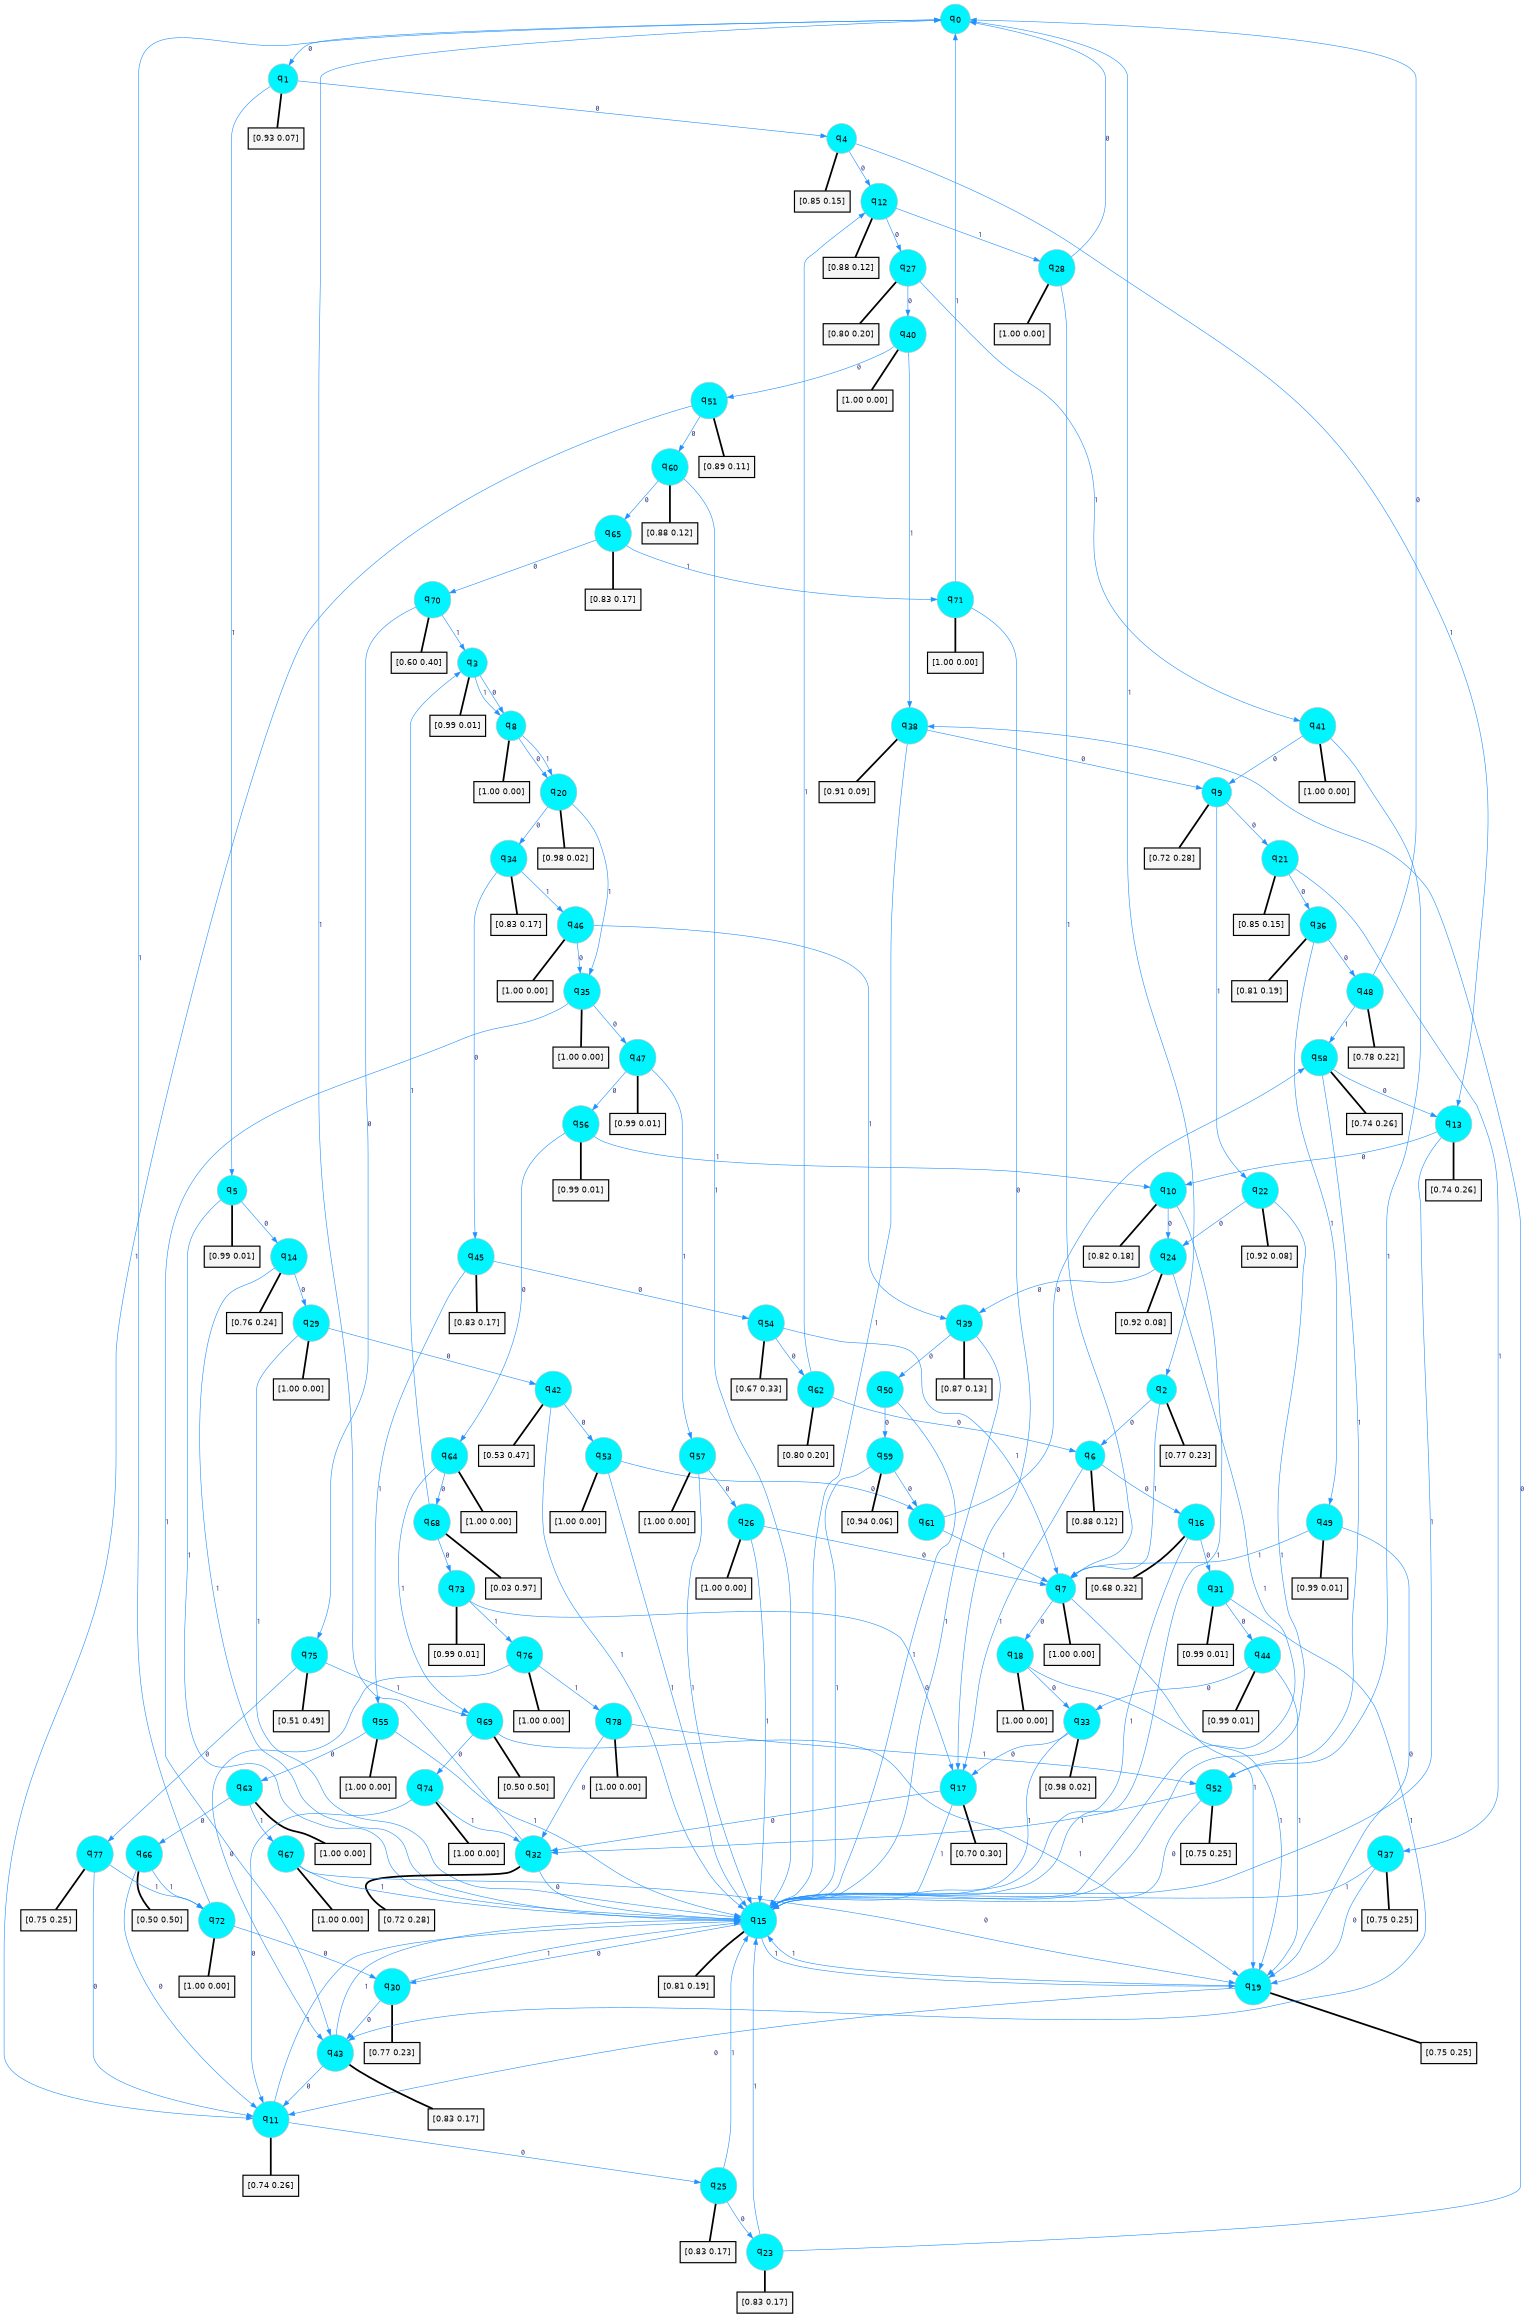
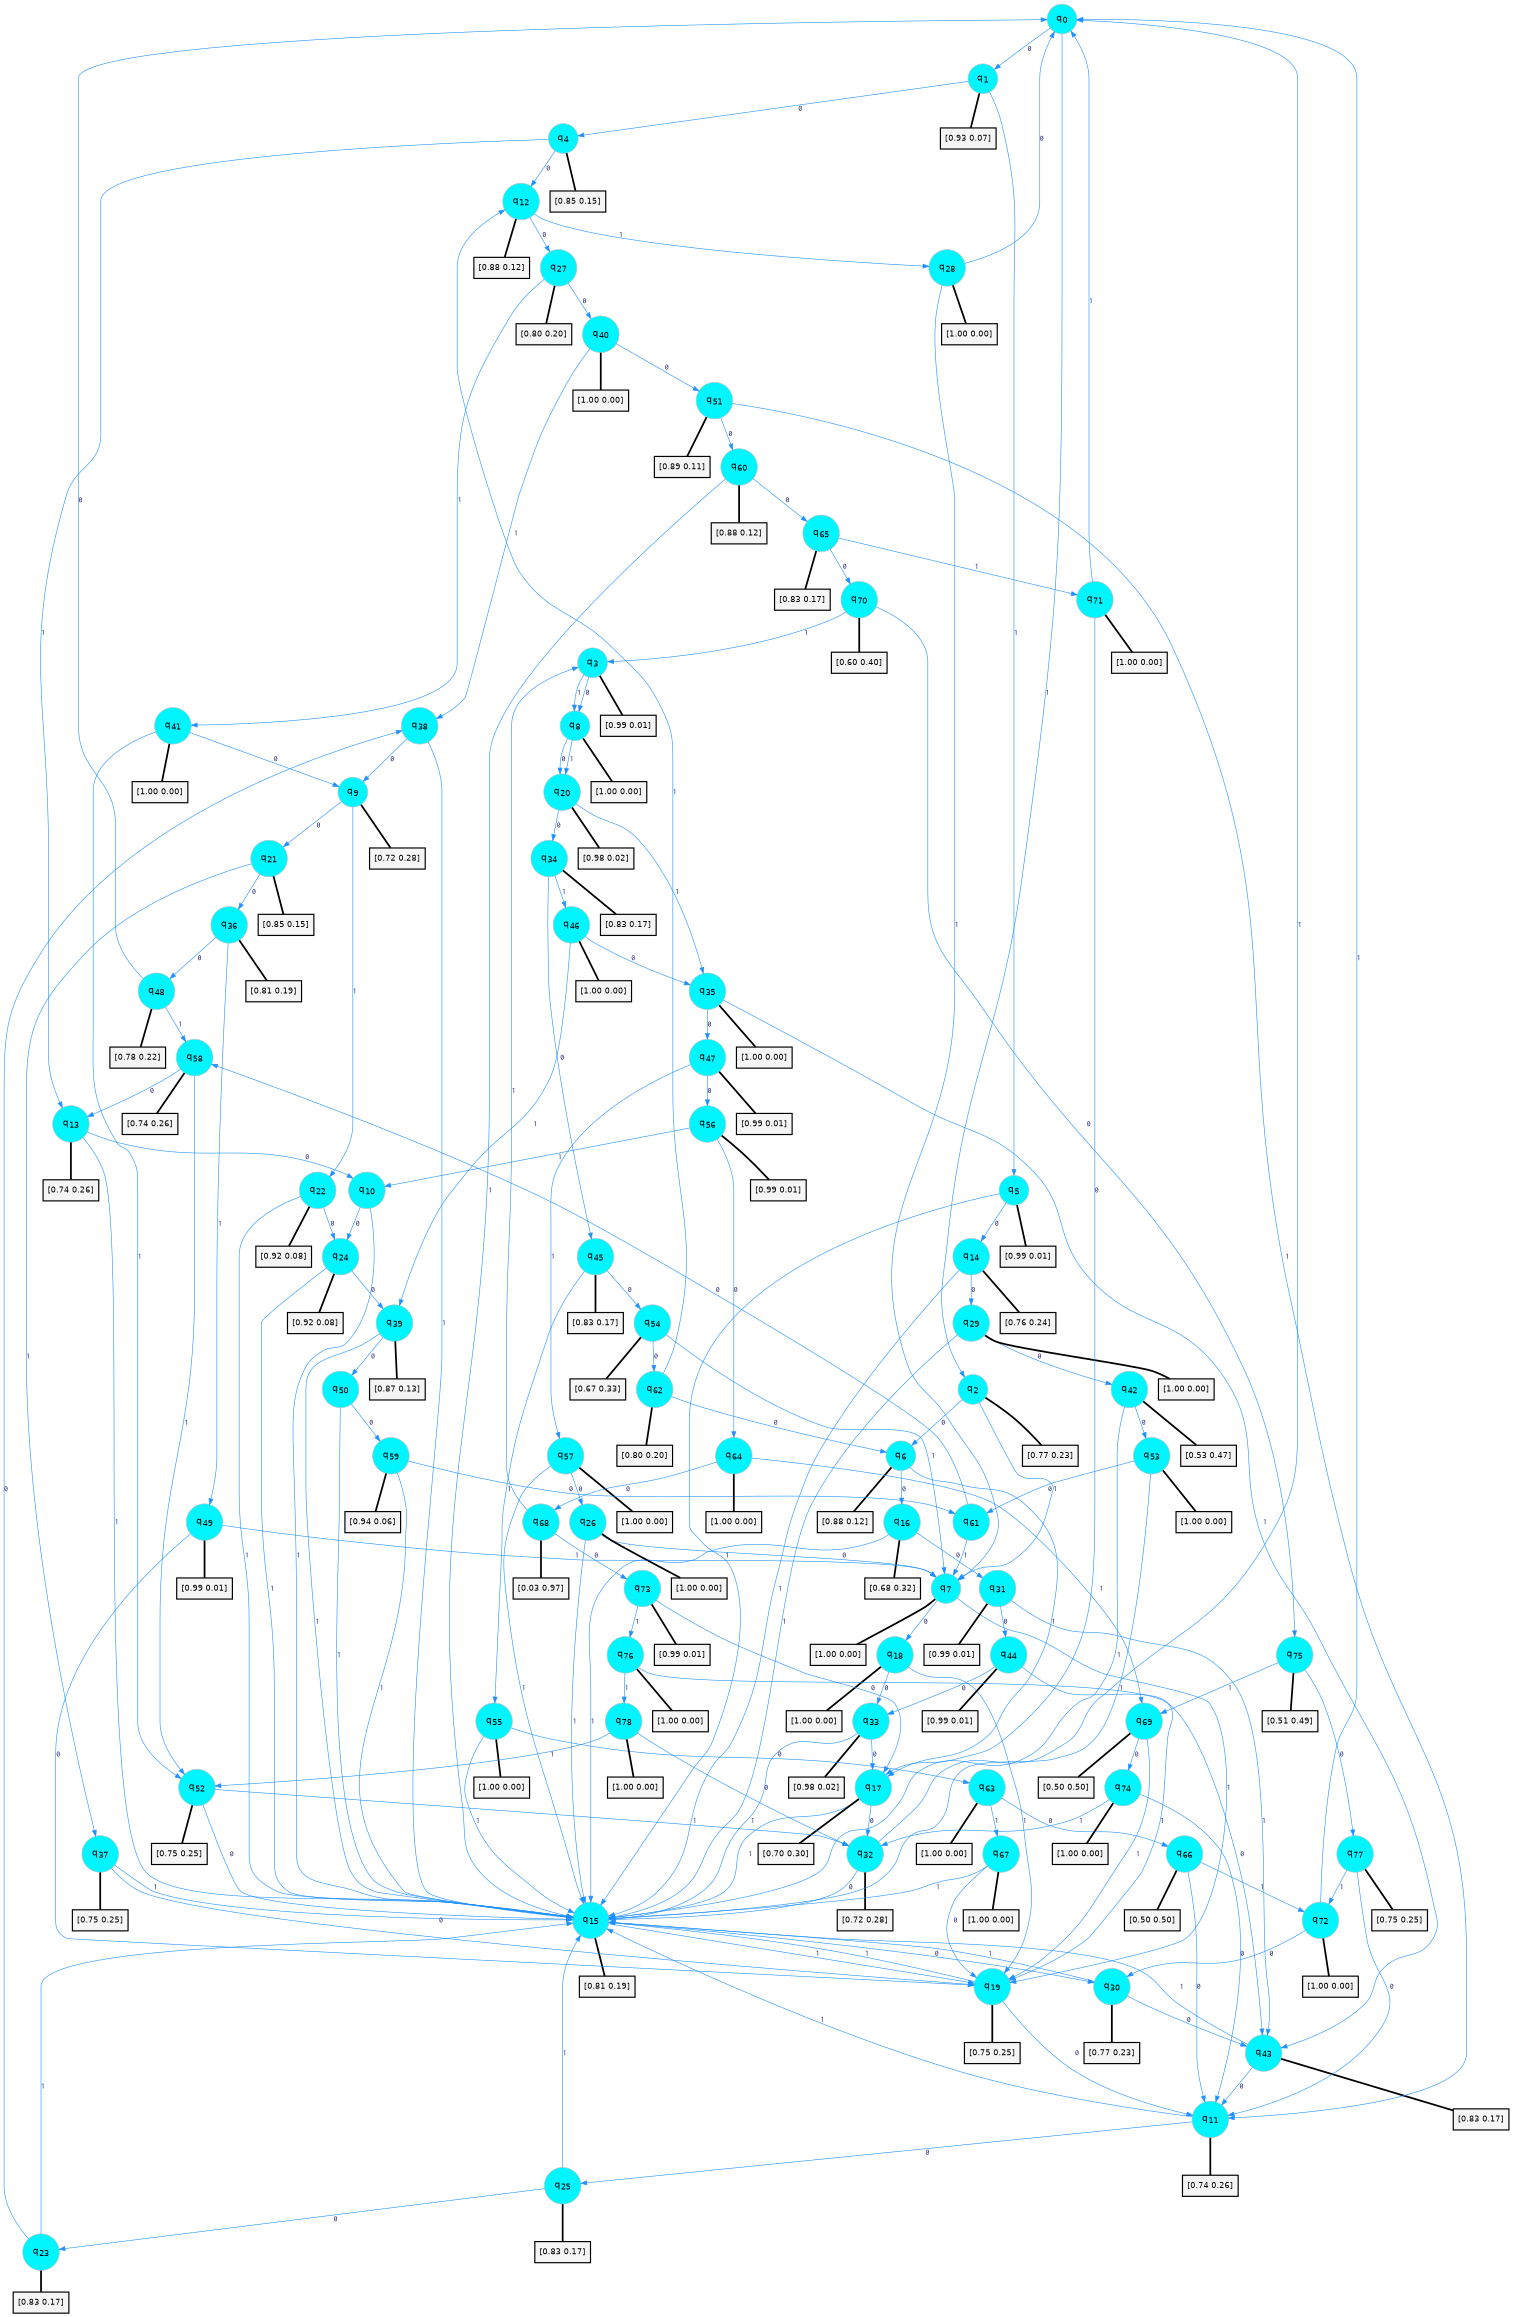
node "[0.91 0.09]": removed
node "[0.82 0.18]": removed
